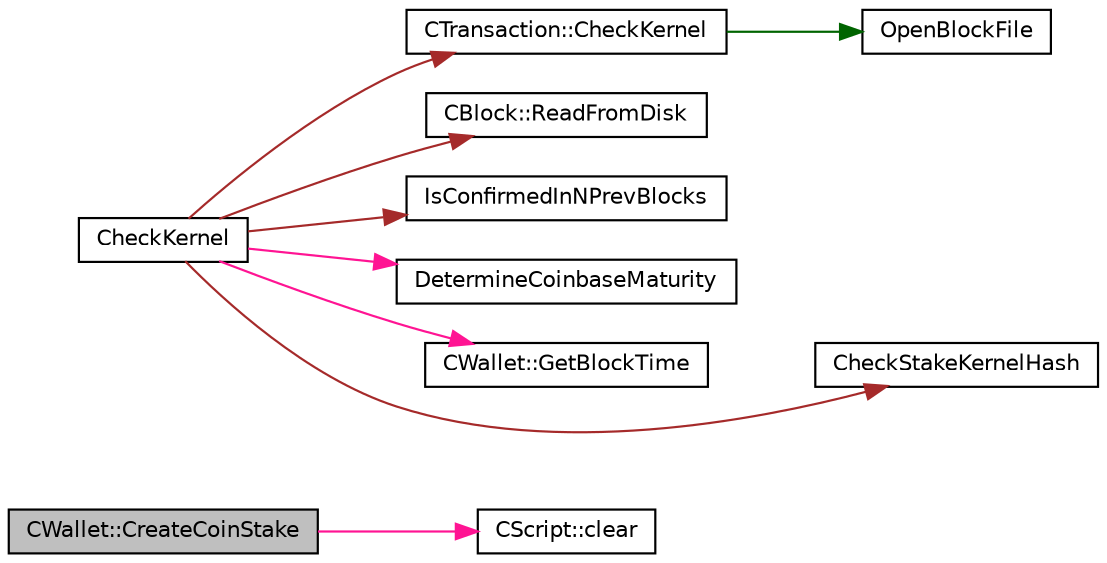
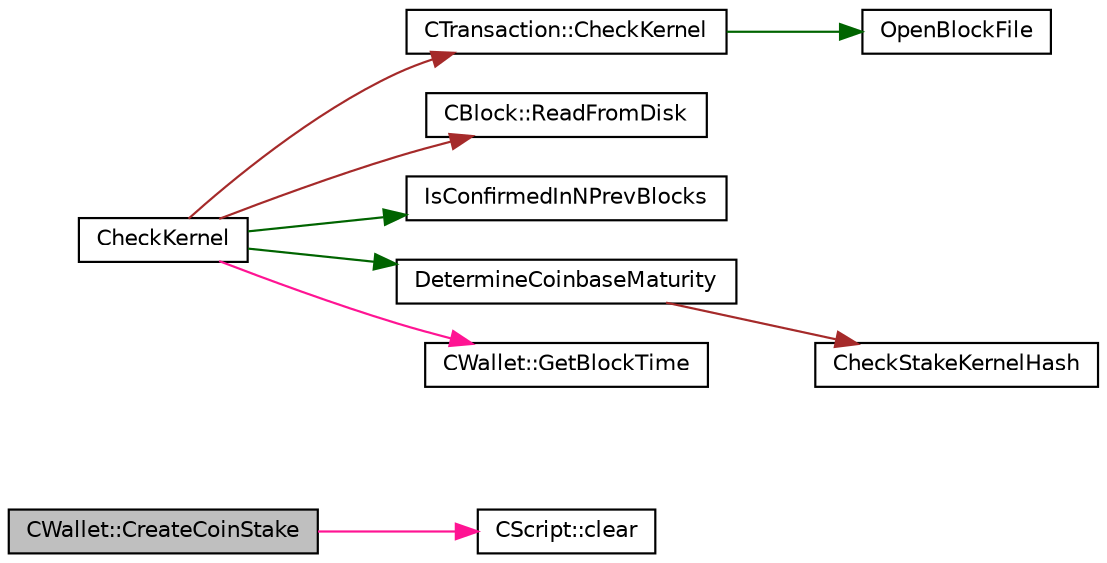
edge "CheckKernel" -> "IsConfirmedInNPrevBlocks": color brown -> darkgreen
edge "CheckKernel" -> "DetermineCoinbaseMaturity": color deeppink -> darkgreen
edge "CheckKernel" -> "CheckStakeKernelHash": now "DetermineCoinbaseMaturity" -> "CheckStakeKernelHash"
